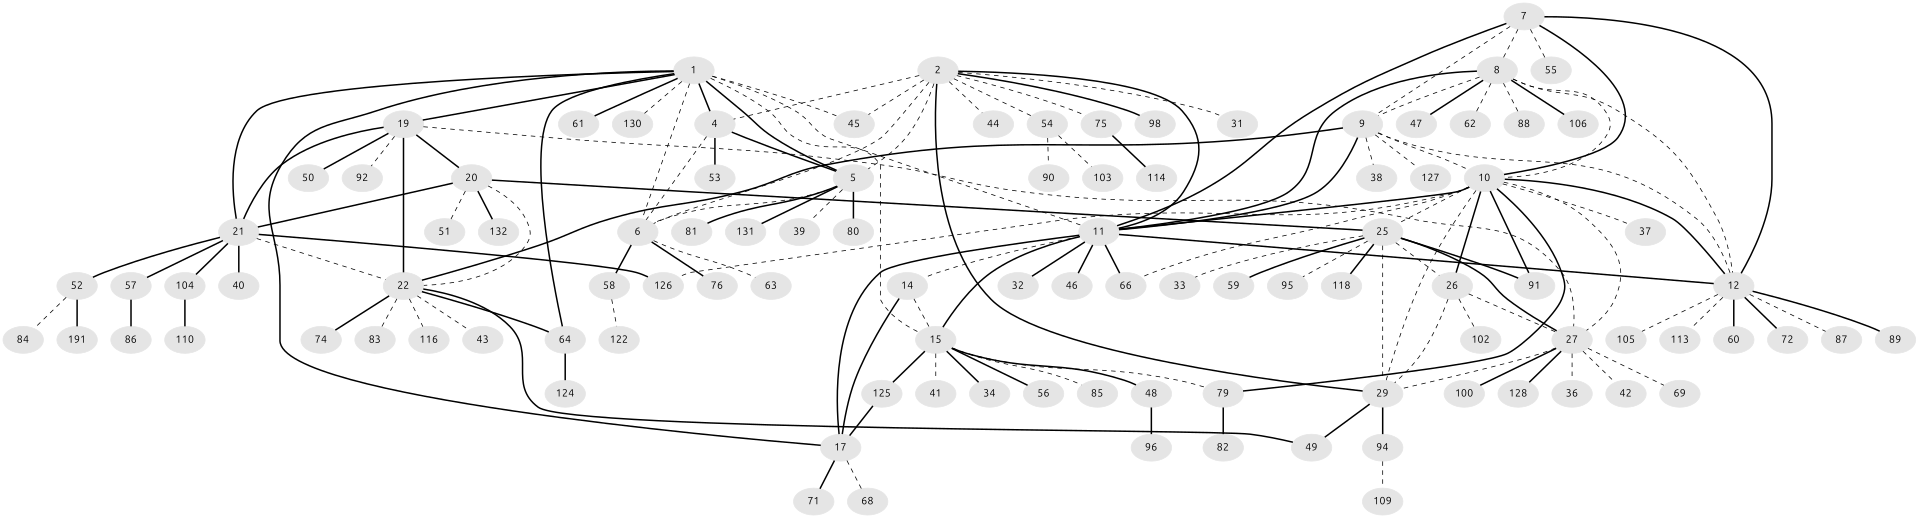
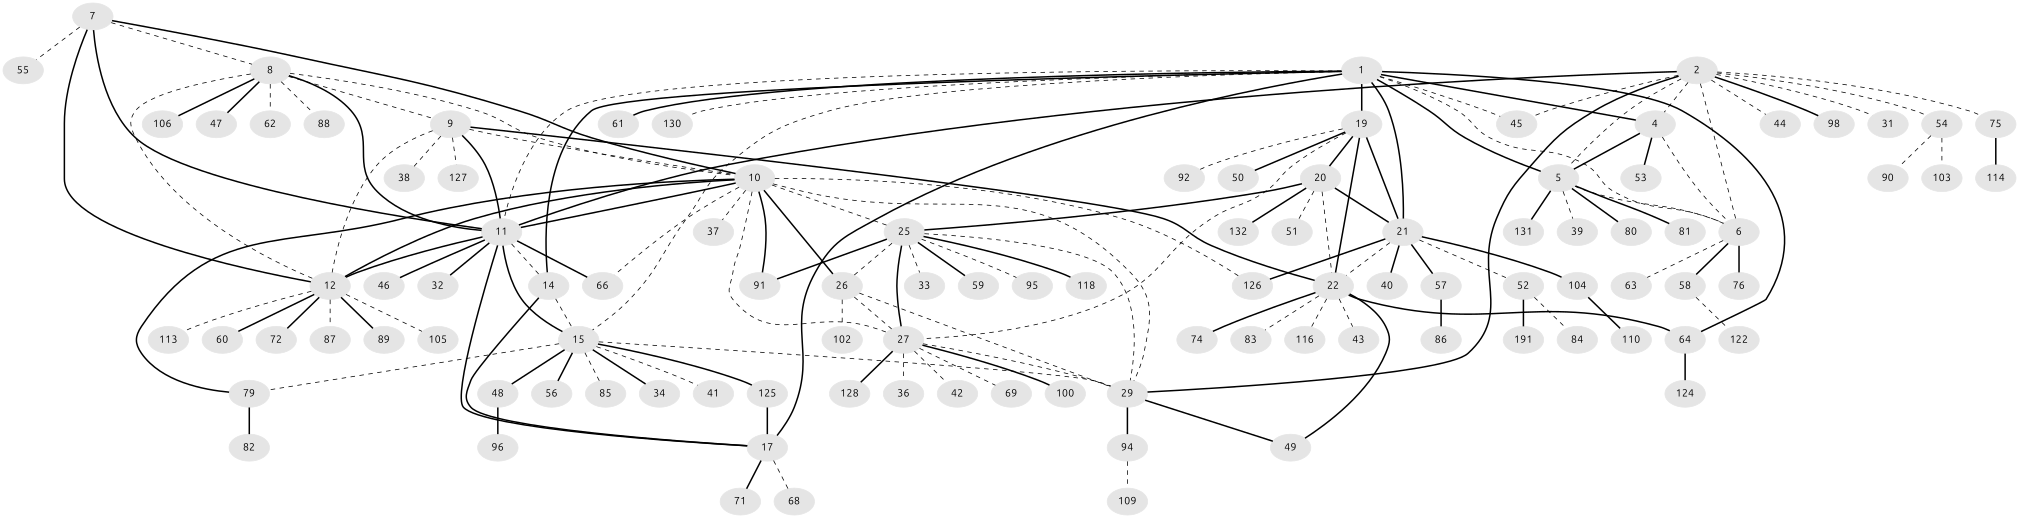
edge "7" -- "9": removed
edge "1" -- "14": added
edge "21" -- "52": style bold -> dashed
edge "15" -- "29": added
